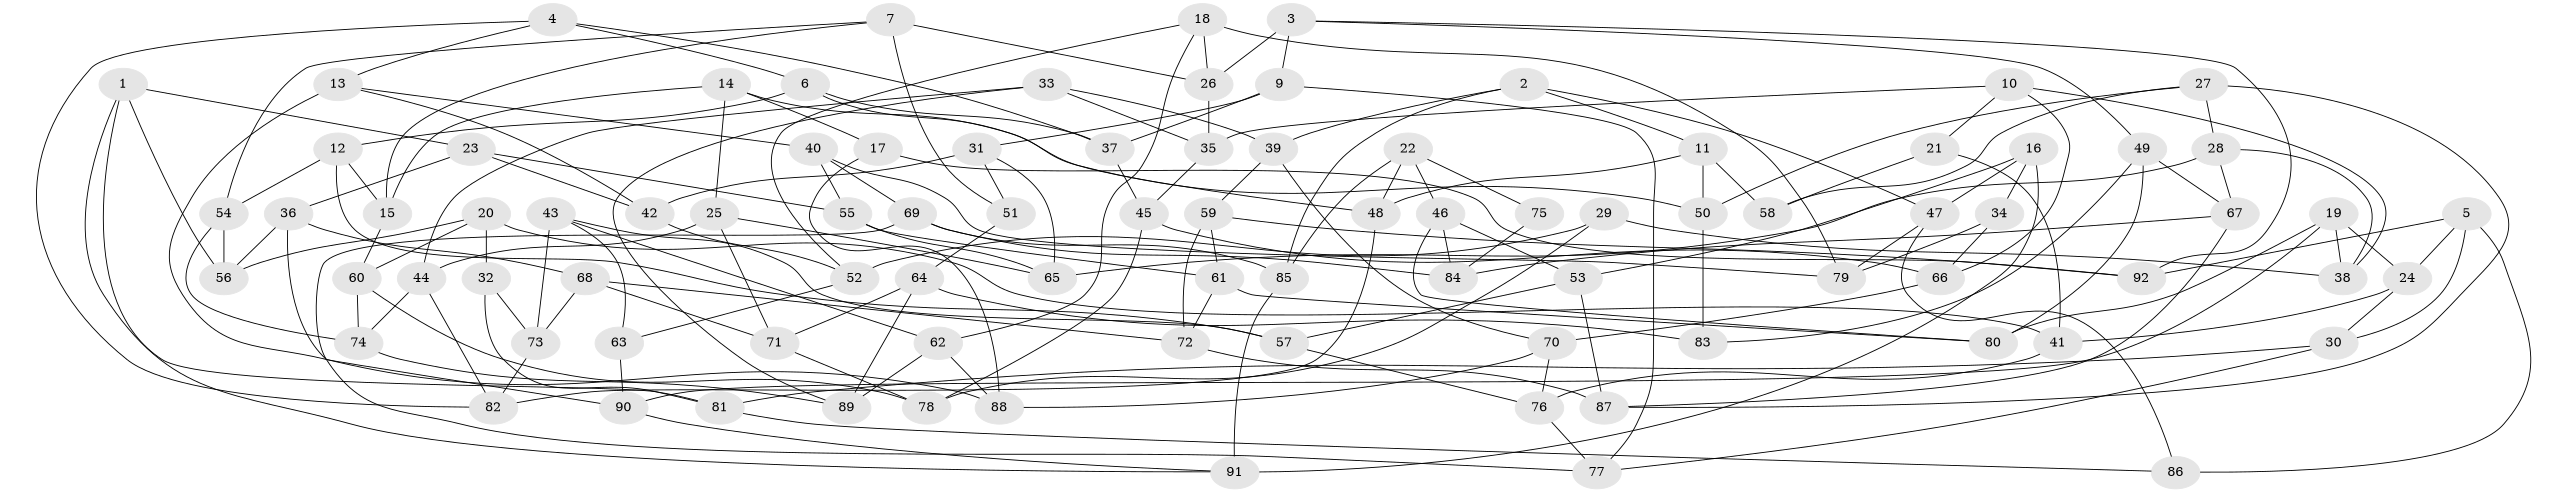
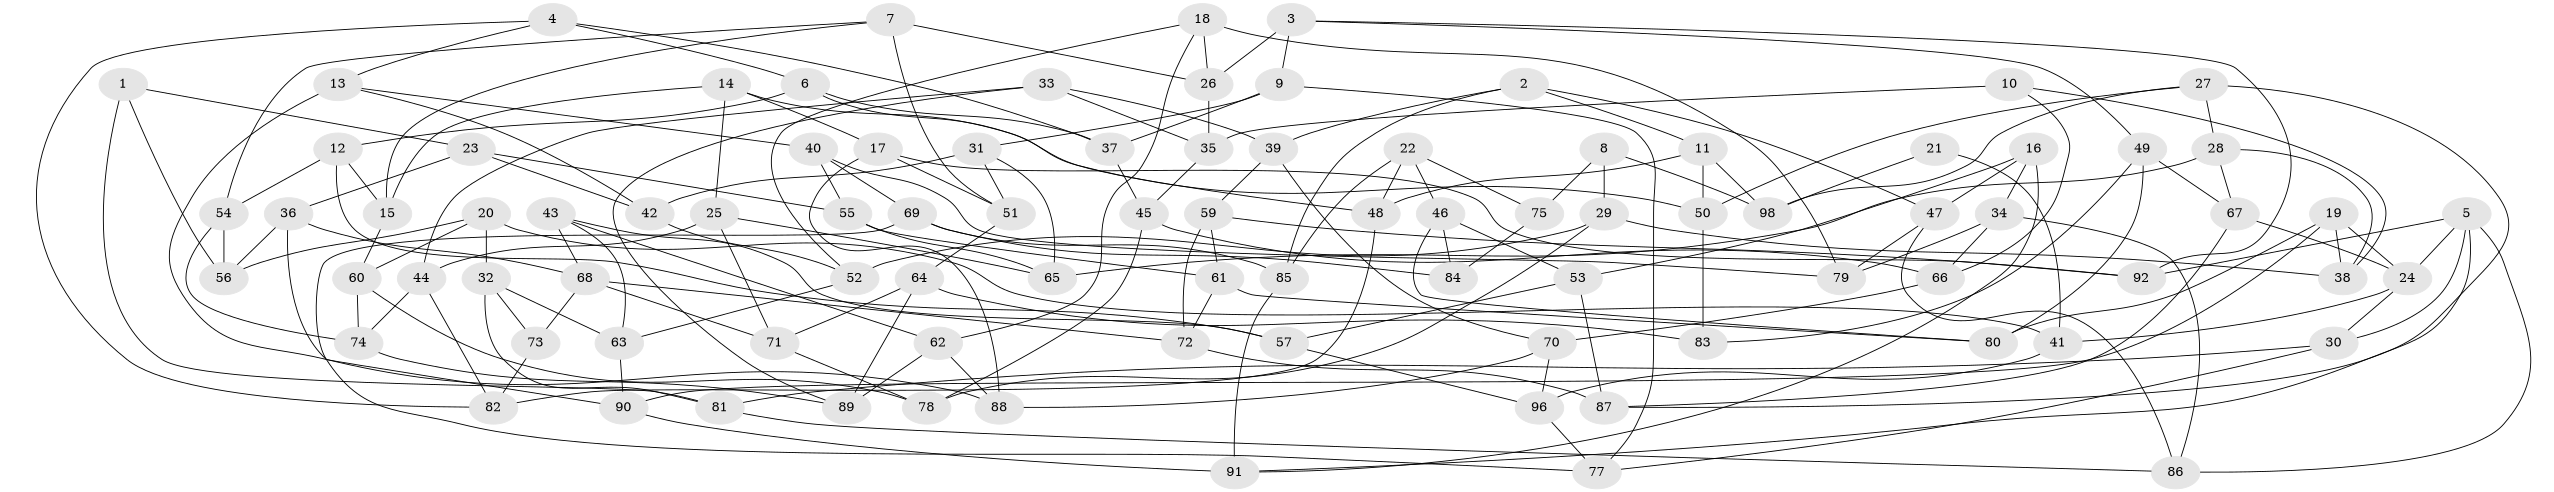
edge "10" -- "21": removed
node "8": added
edge "17" -- "51": added
node "58": label "58" -> "98"
edge "67" -- "84": now "67" -- "24"
edge "43" -- "73": now "43" -- "68"
edge "34" -- "86": added
edge "32" -- "63": added
node "76": label "76" -> "96"
edge "1" -- "91": now "5" -- "91"
